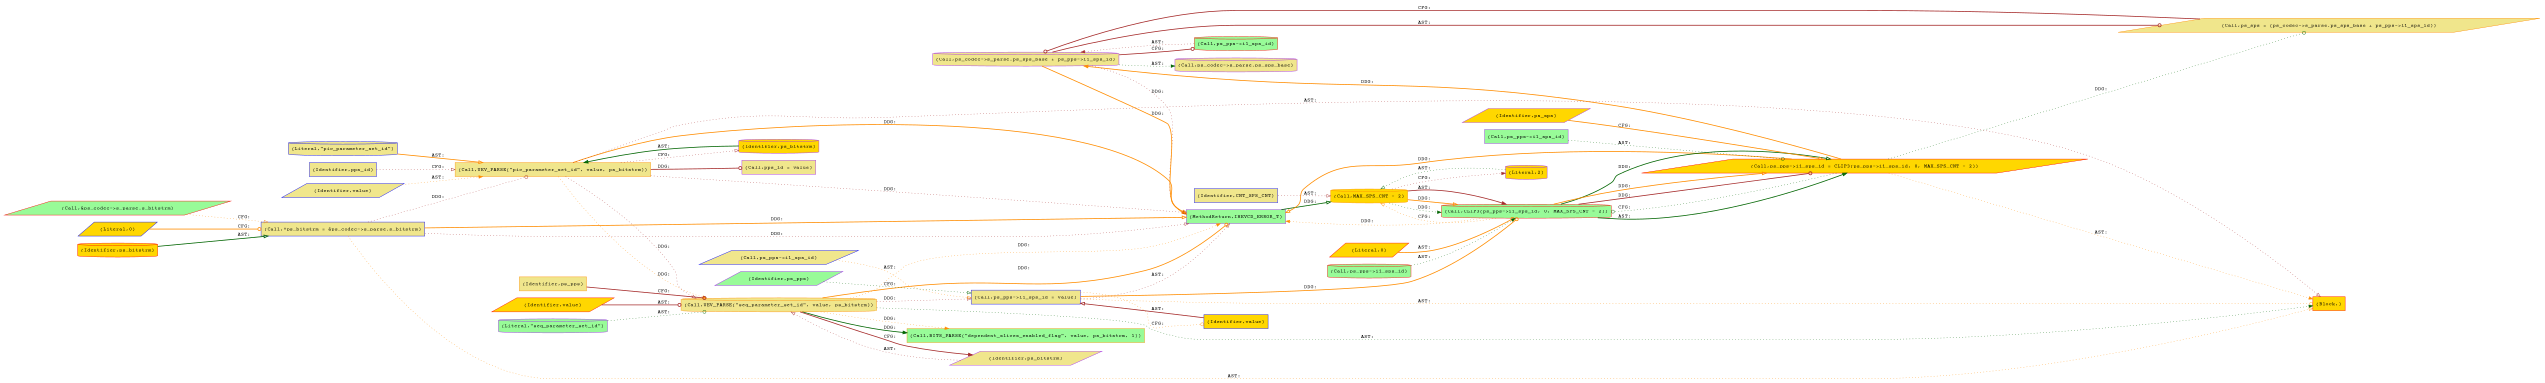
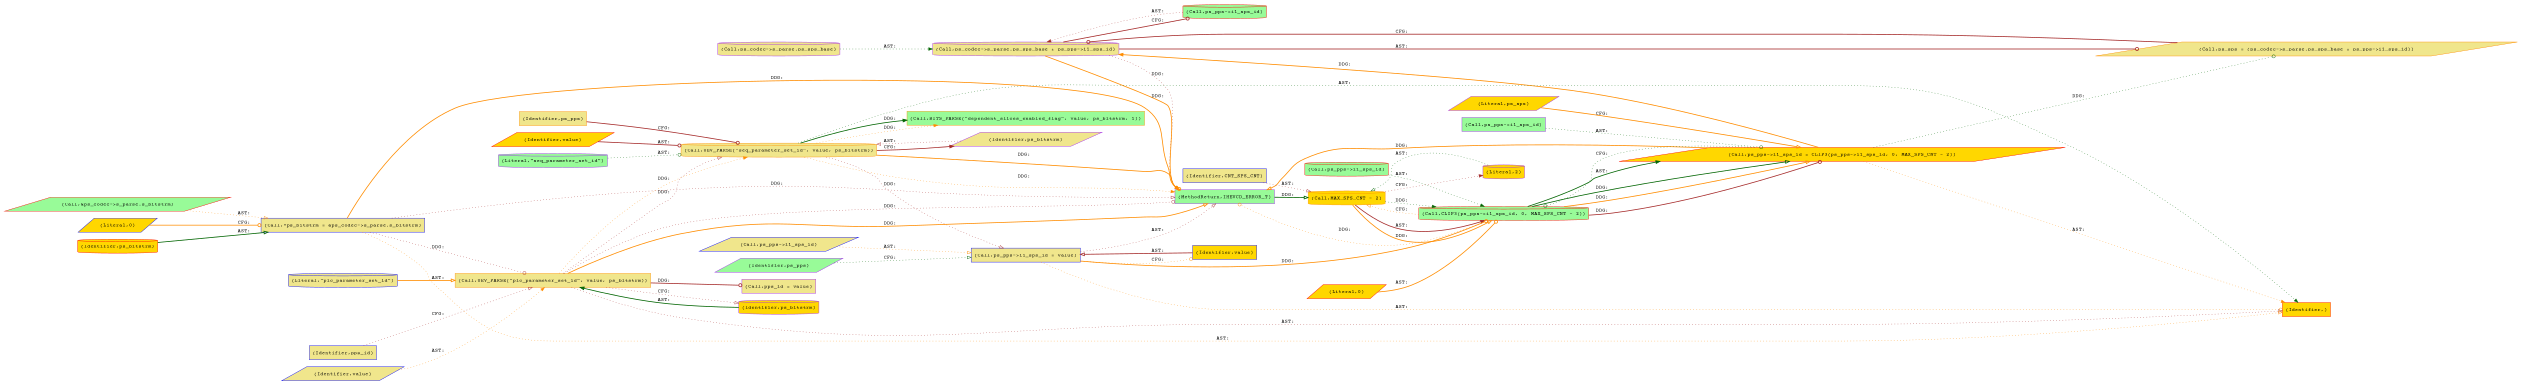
edge "(Call,ps_codec->s_parse.ps_sps_base + ps_pps->i1_sps_id)" -> "(Call,ps_codec->s_parse.ps_sps_base)": reversed
node "(Identifier,ps_sps)": label "(Identifier,ps_sps)" -> "(Literal,ps_sps)"
edge "(Call,&ps_codec->s_parse.s_bitstrm)" -> "(Call,*ps_bitstrm = &ps_codec->s_parse.s_bitstrm)": label "CFG: " -> "AST: "
edge "(Call,CLIP3(ps_pps->i1_sps_id, 0, MAX_SPS_CNT - 2))" -> "(MethodReturn,IHEVCD_ERROR_T)": arrowhead normal -> odot
node "(Block,)": label "(Block,)" -> "(Identifier,)"
